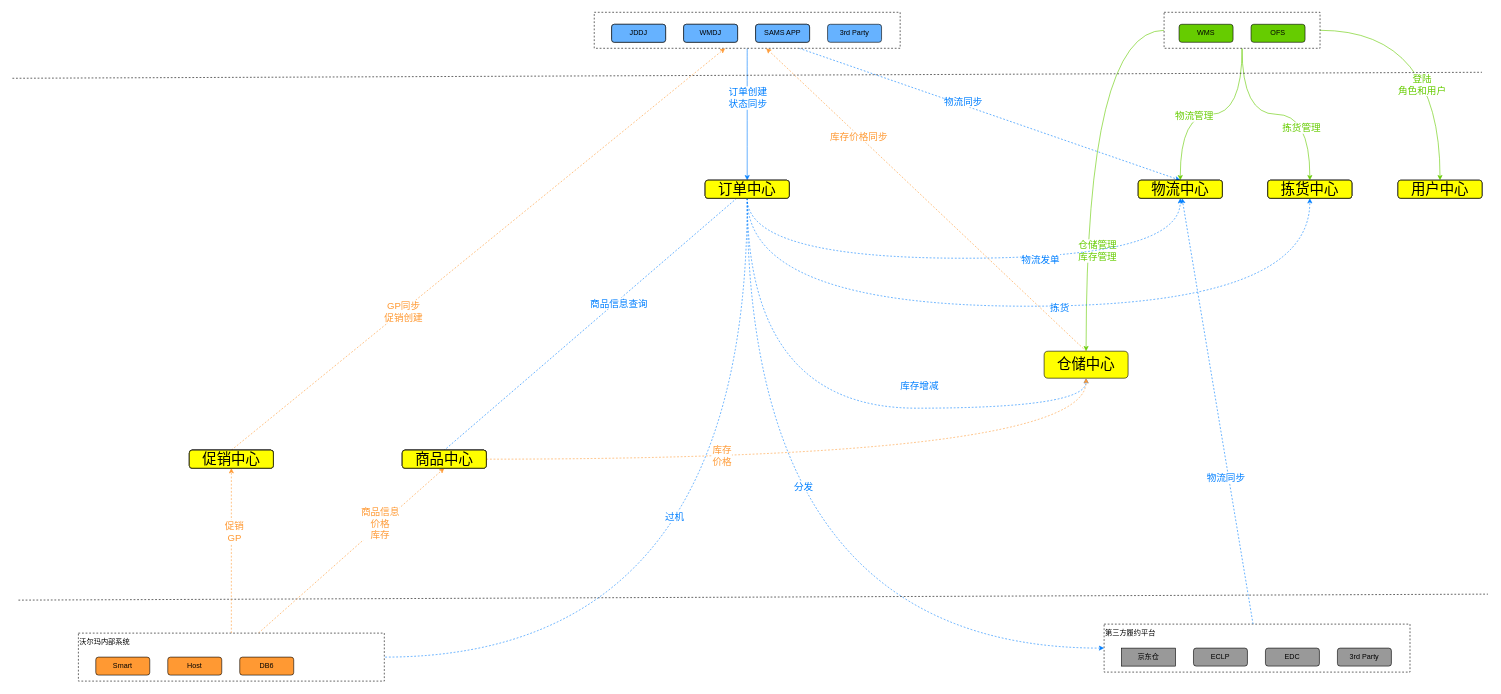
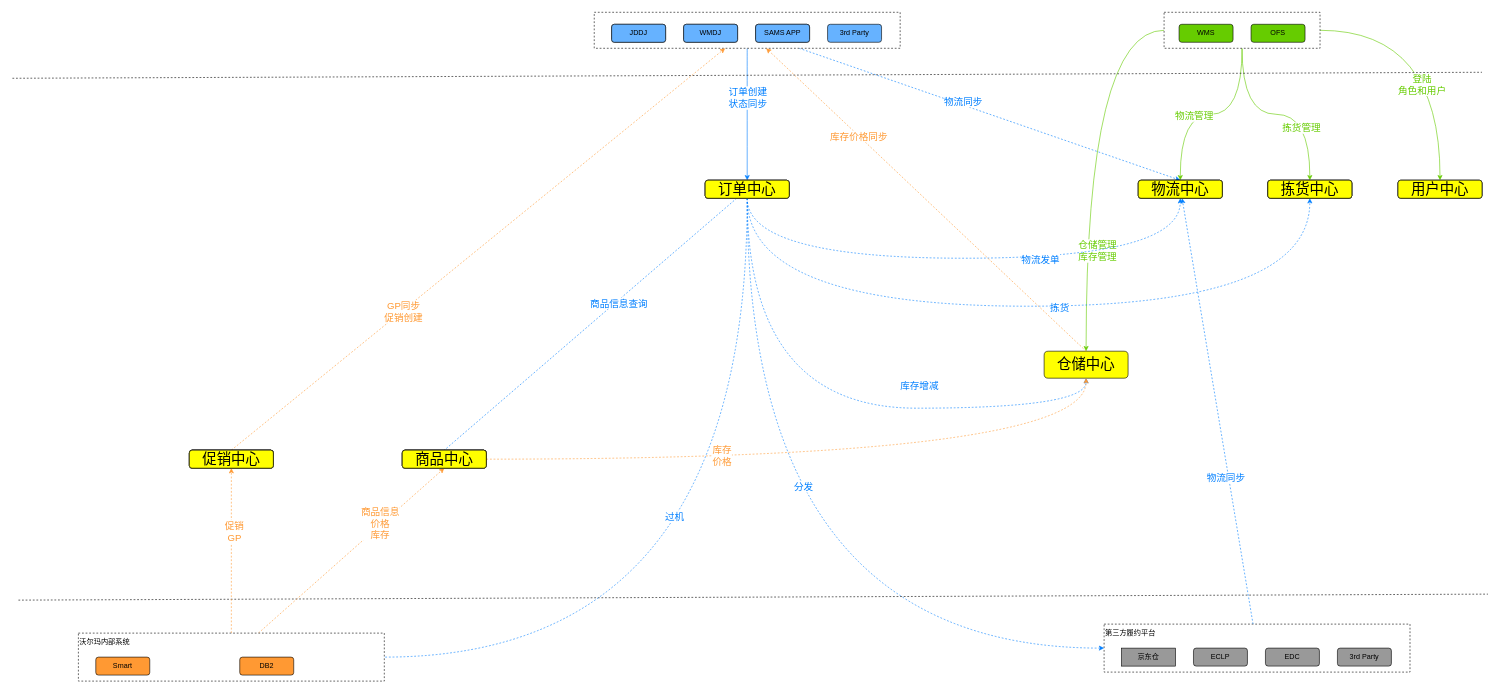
node "Host": removed
node "DB6": label "DB6" -> "DB2"
